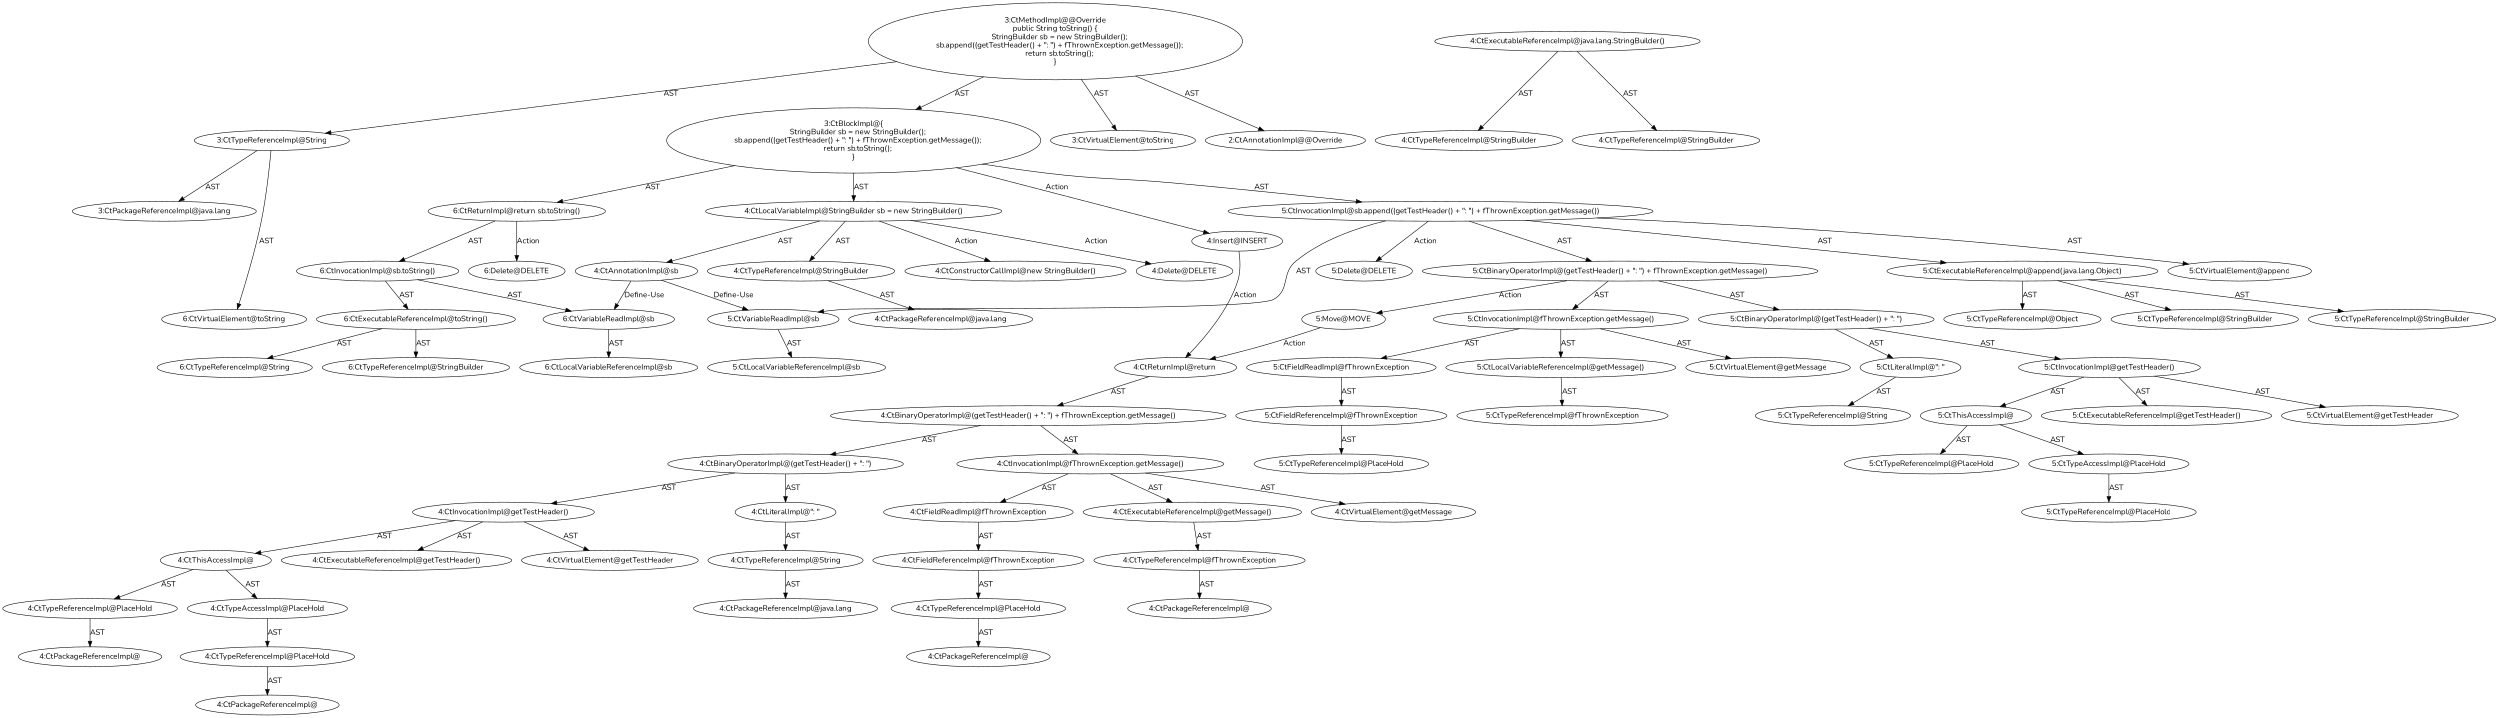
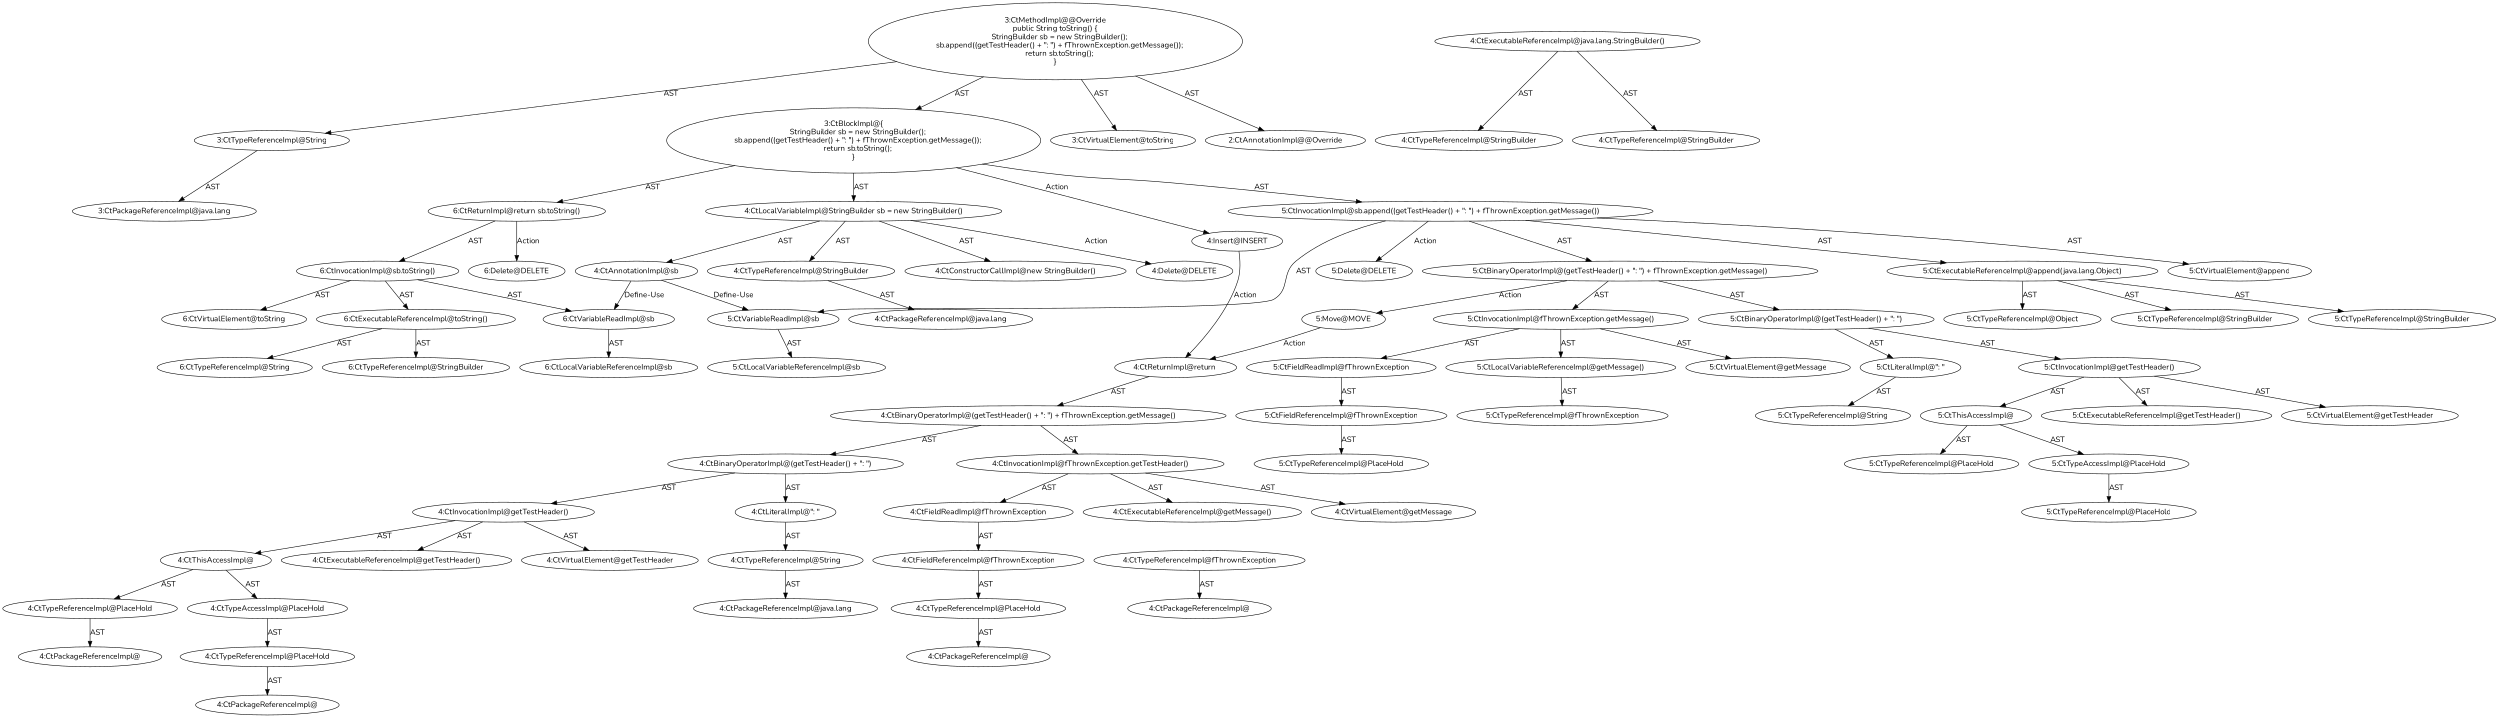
edge "3:CtTypeReferenceImpl@String" -> "6:CtVirtualElement@toString": now "6:CtInvocationImpl@sb.toString()" -> "6:CtVirtualElement@toString"
edge "4:CtLocalVariableImpl@StringBuilder sb = new StringBuilder()" -> "4:CtConstructorCallImpl@new StringBuilder()": label "Action" -> "AST"
node "4:CtInvocationImpl@fThrownException.getMessage()": label "4:CtInvocationImpl@fThrownException.getMessage()" -> "4:CtInvocationImpl@fThrownException.getTestHeader()"
edge "4:CtExecutableReferenceImpl@getMessage()" -> "4:CtTypeReferenceImpl@fThrownException": removed, label "AST"
